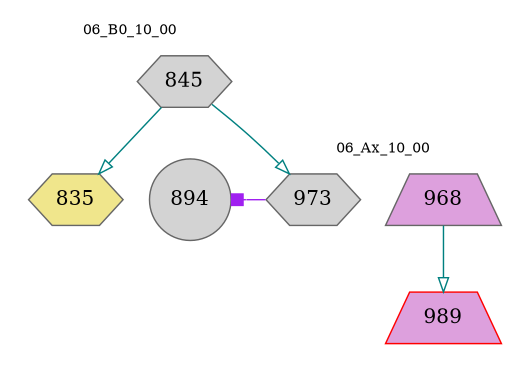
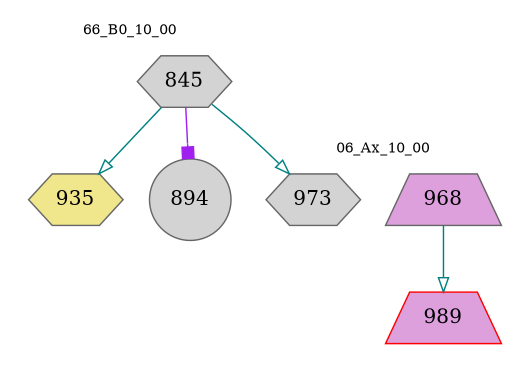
cluster "06_B0_10_00": label "06_B0_10_00" -> "66_B0_10_00"
node "835": label "835" -> "935"
edge "973" -> "894": now "845" -> "894"
